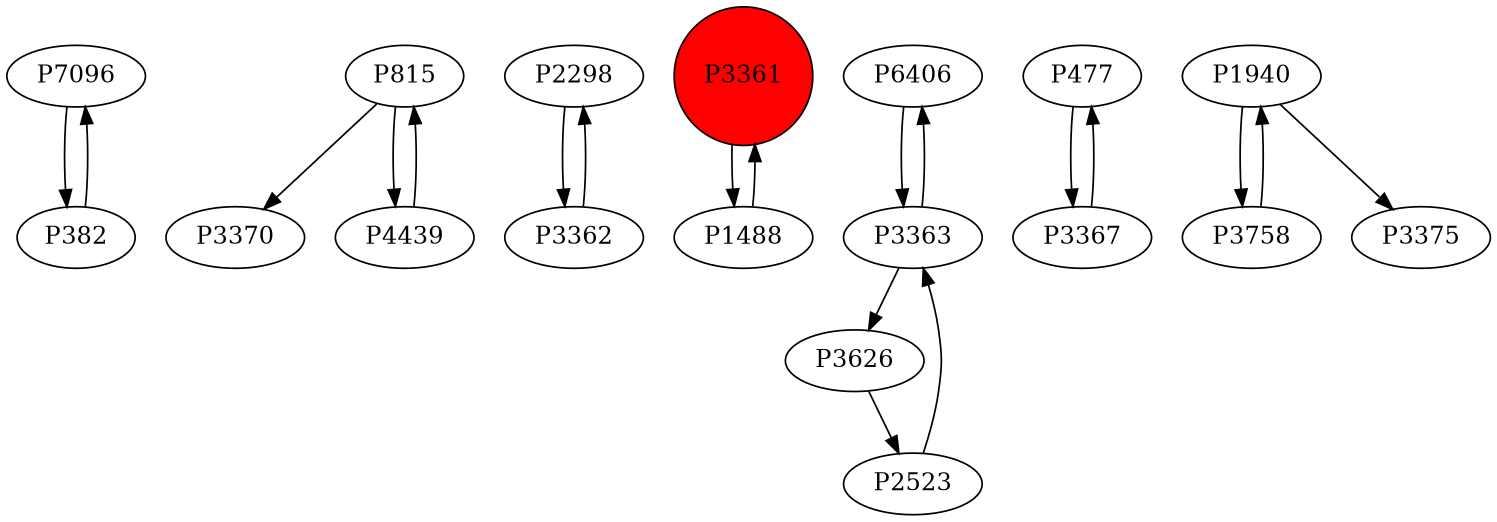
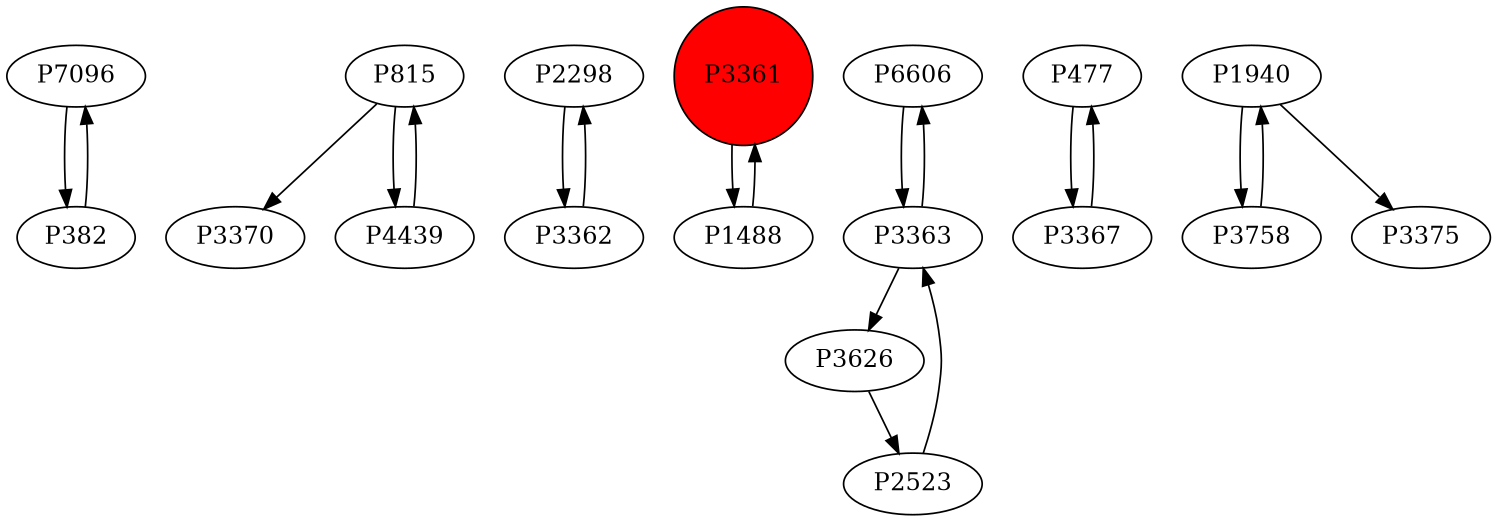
node "P6406": label "P6406" -> "P6606"
